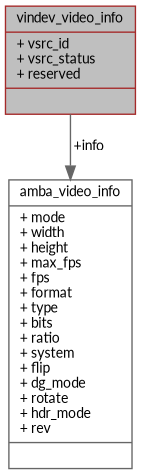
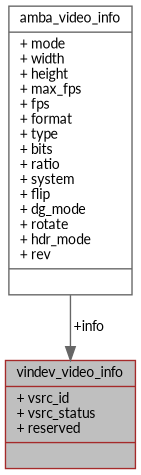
edge "vindev_video_info" -> "amba_video_info": reversed
